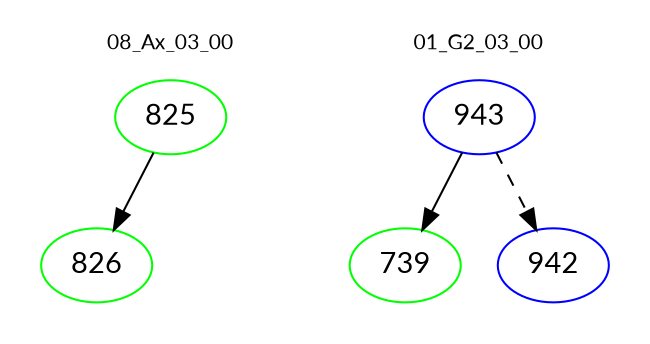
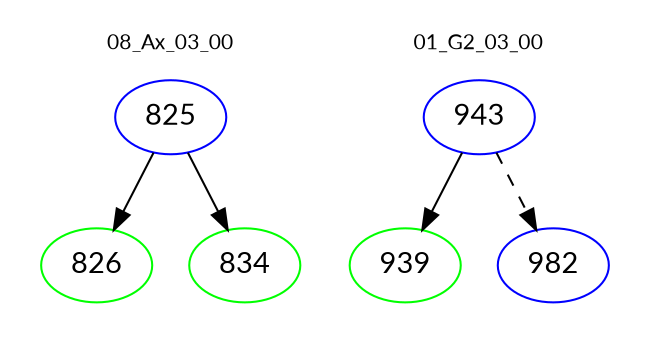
node "825": color green -> blue
node "834": added
node "739": label "739" -> "939"
node "942": label "942" -> "982"
